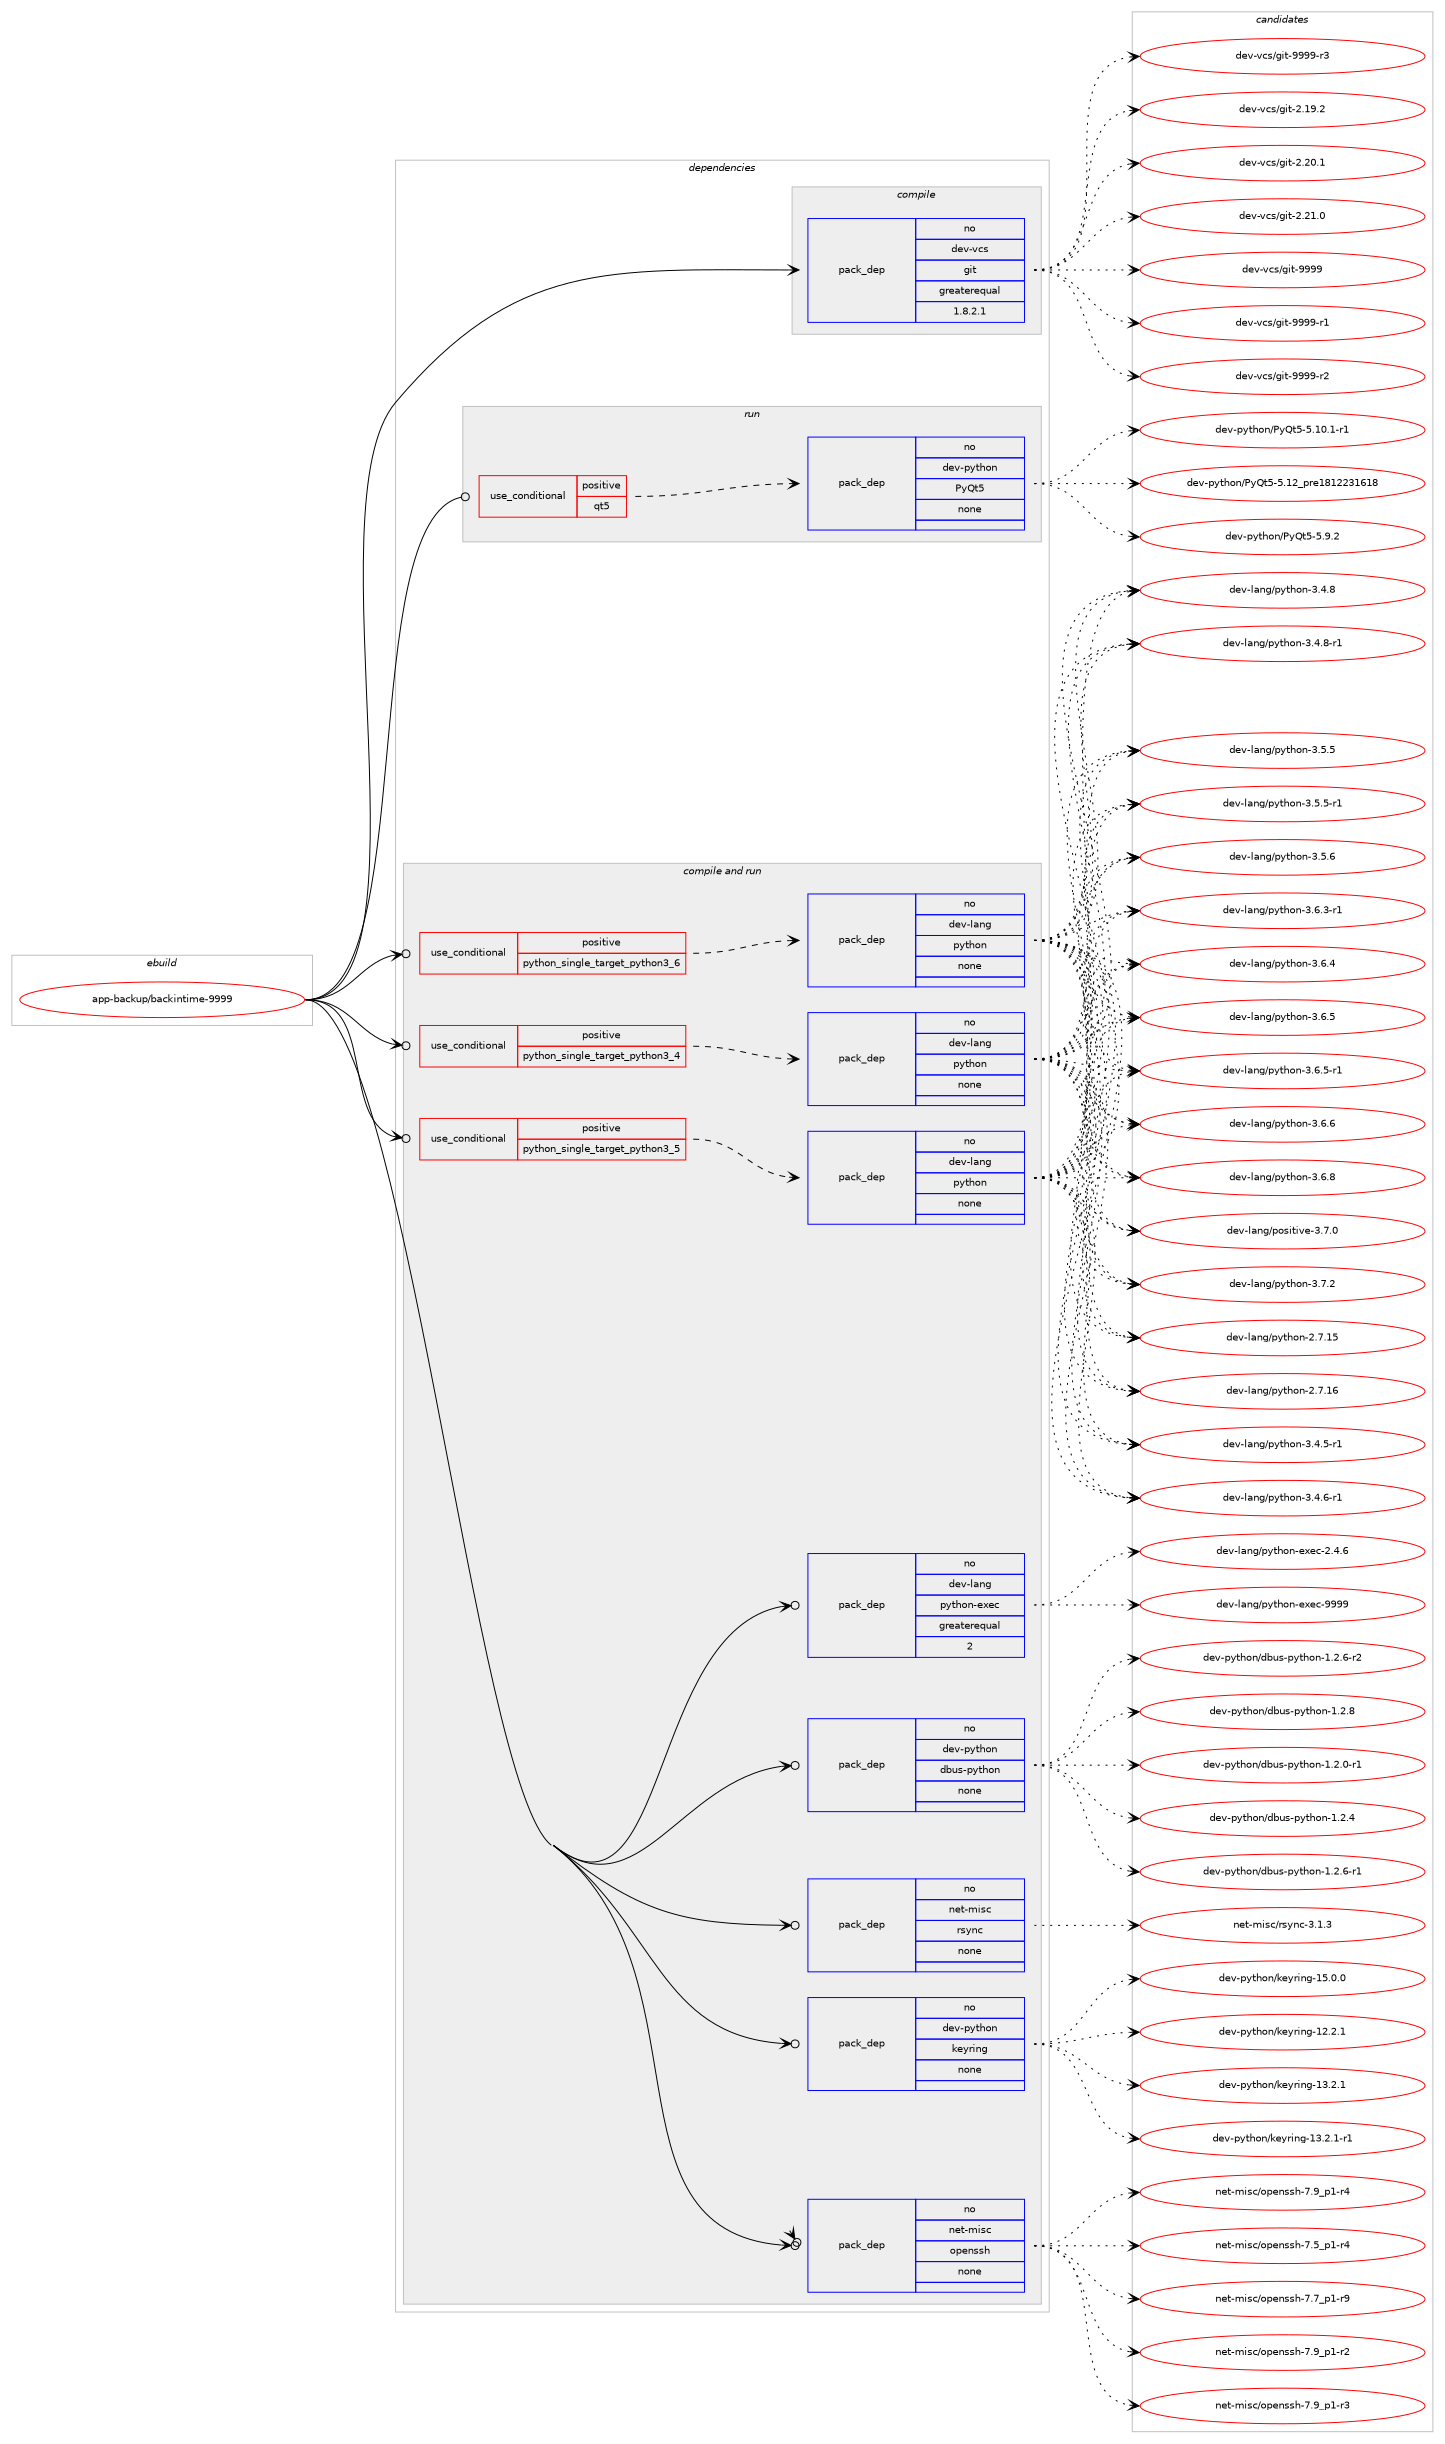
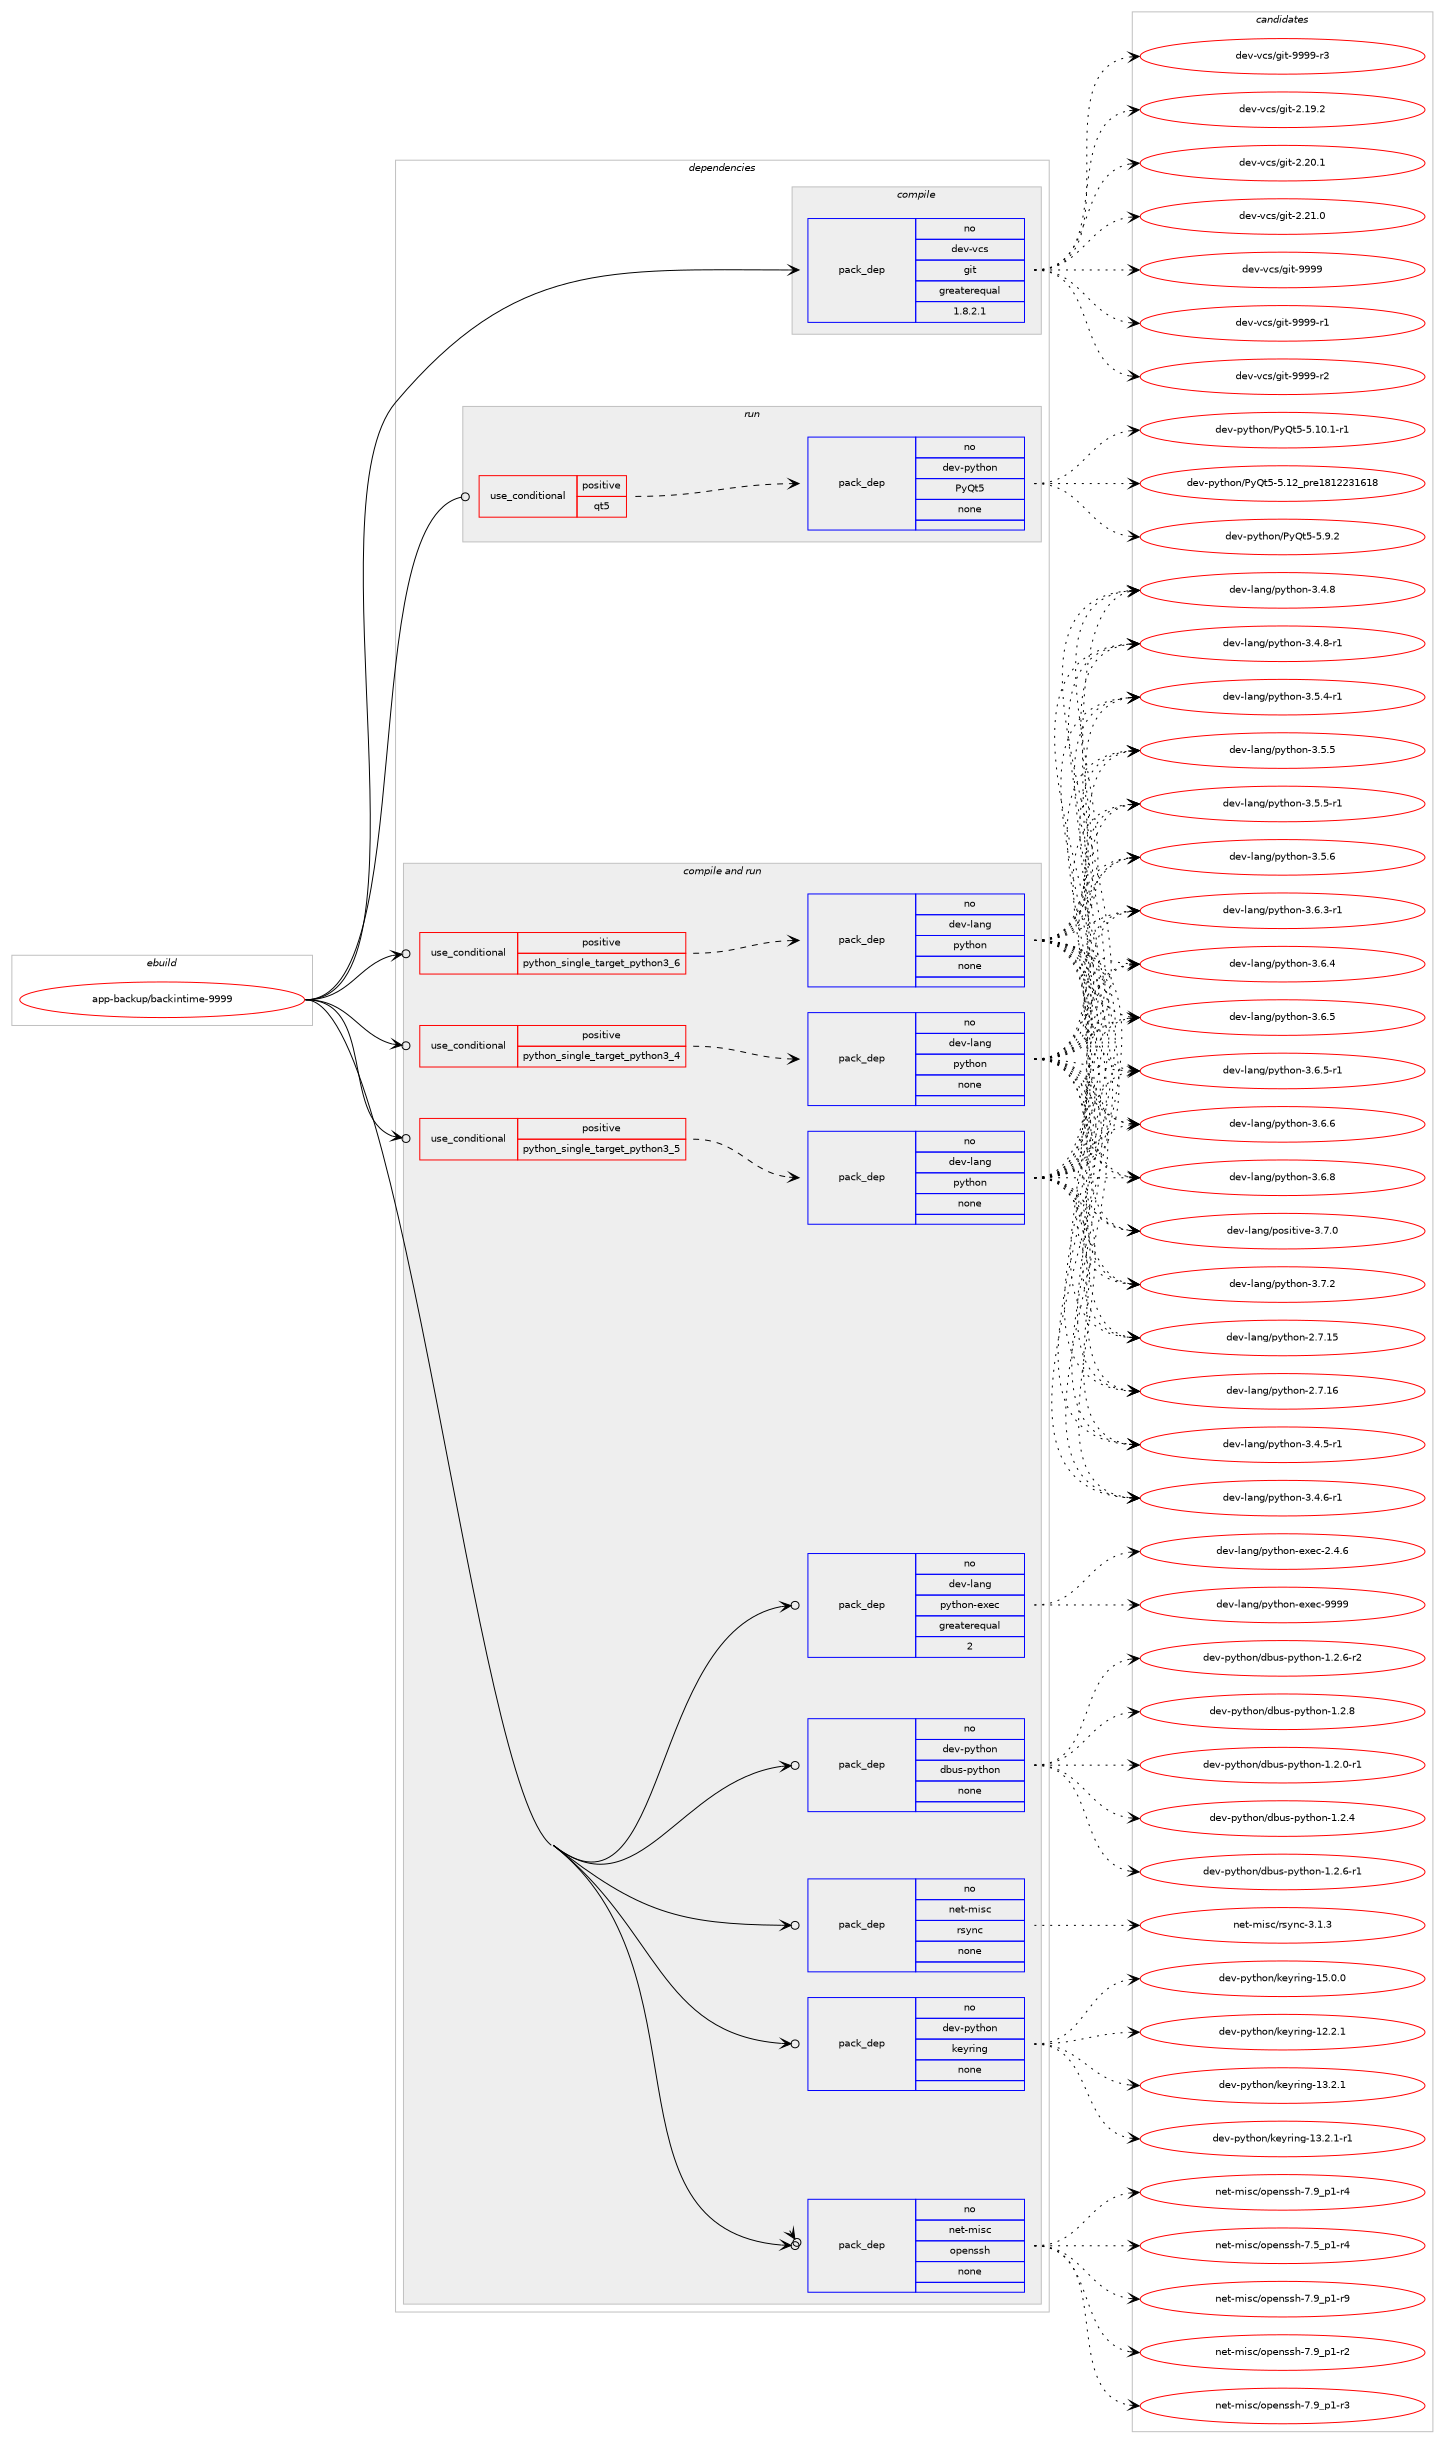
node "dev-lang/python-3.5.4-r1": added
node "net-misc/openssh-7.7_p1-r9": label "net-misc/openssh-7.7_p1-r9" -> "net-misc/openssh-7.9_p1-r9"
